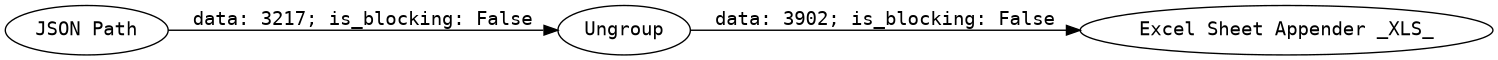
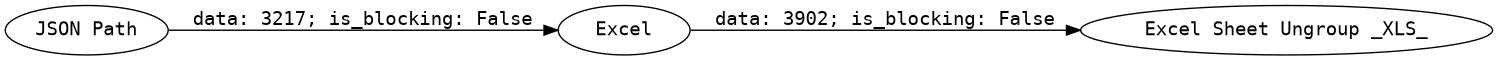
node "Ungroup": label "Ungroup" -> "Excel"
node "Excel Sheet Appender _XLS_": label "Excel Sheet Appender _XLS_" -> "Excel Sheet Ungroup _XLS_"
